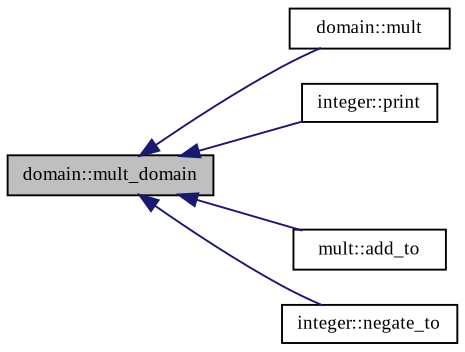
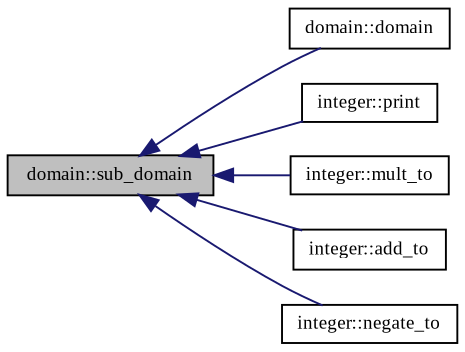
node "domain::mult": label "domain::mult" -> "domain::domain"
node "domain::mult_domain": label "domain::mult_domain" -> "domain::sub_domain"
node "integer::mult_to": added
node "mult::add_to": label "mult::add_to" -> "integer::add_to"
